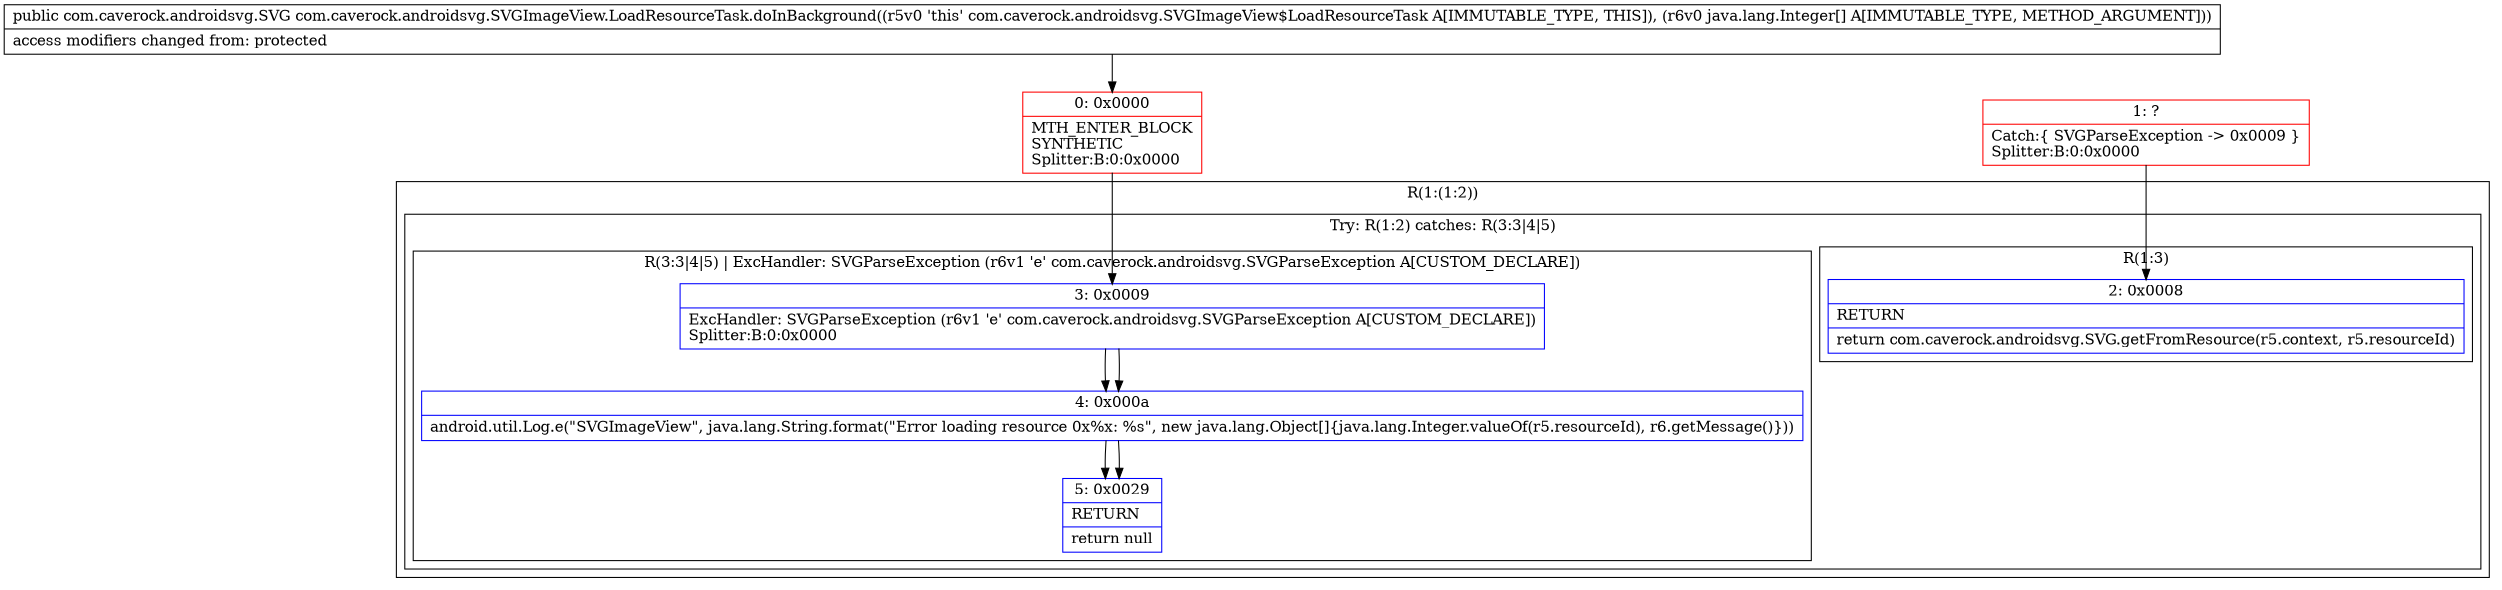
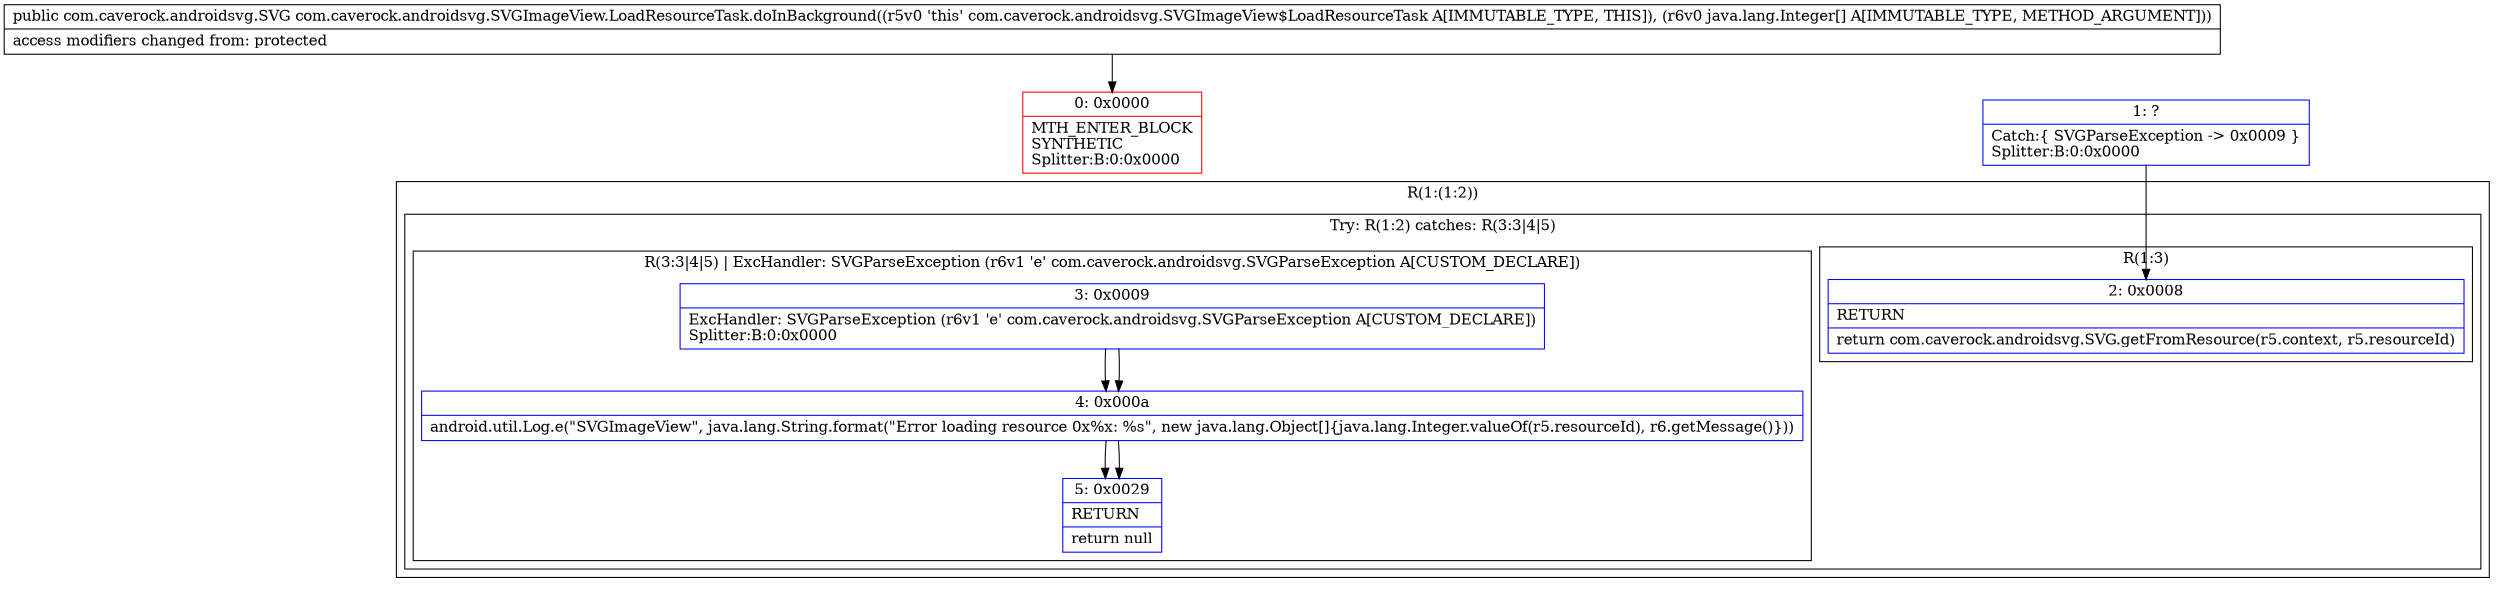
node "1: ?": color red -> blue
edge "0: 0x0000" -> "3: 0x0009": removed
